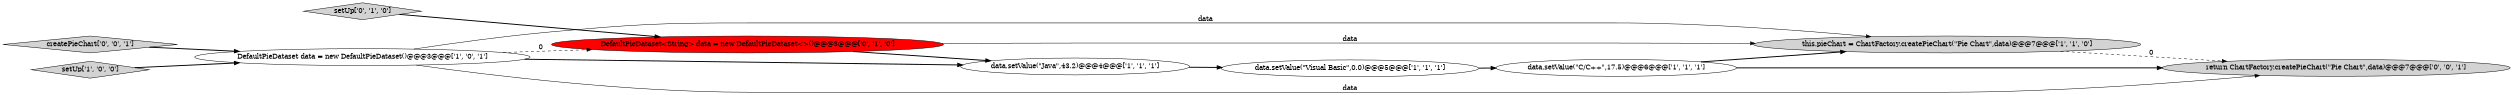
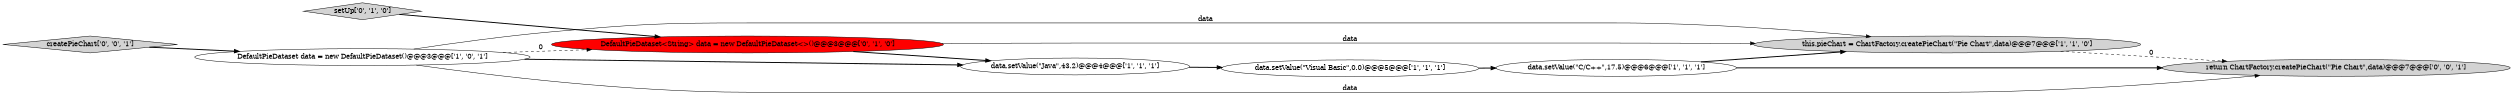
node "setUp['1', '0', '0']": removed
